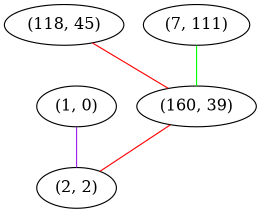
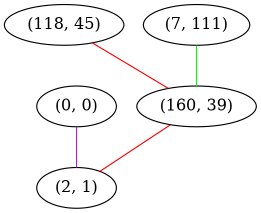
node "(1, 0)": label "(1, 0)" -> "(0, 0)"
node "(2, 2)": label "(2, 2)" -> "(2, 1)"
